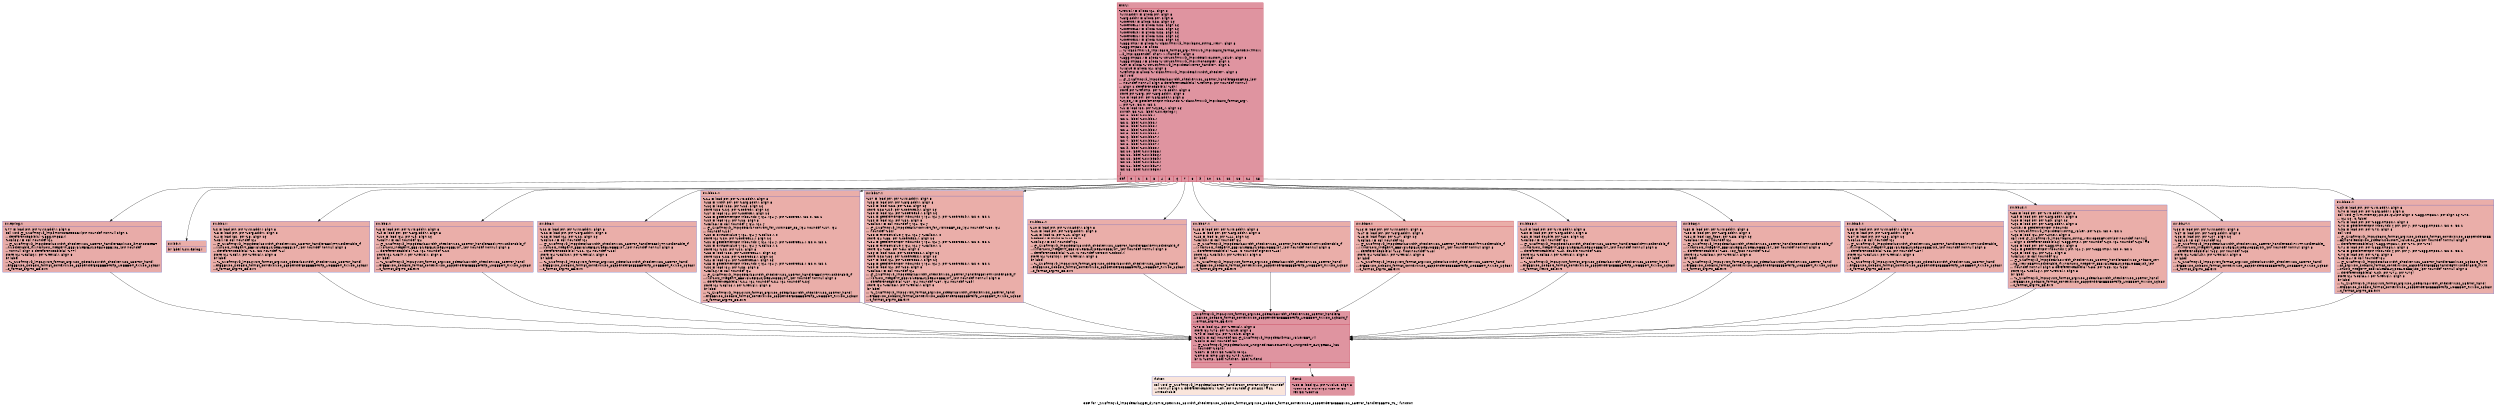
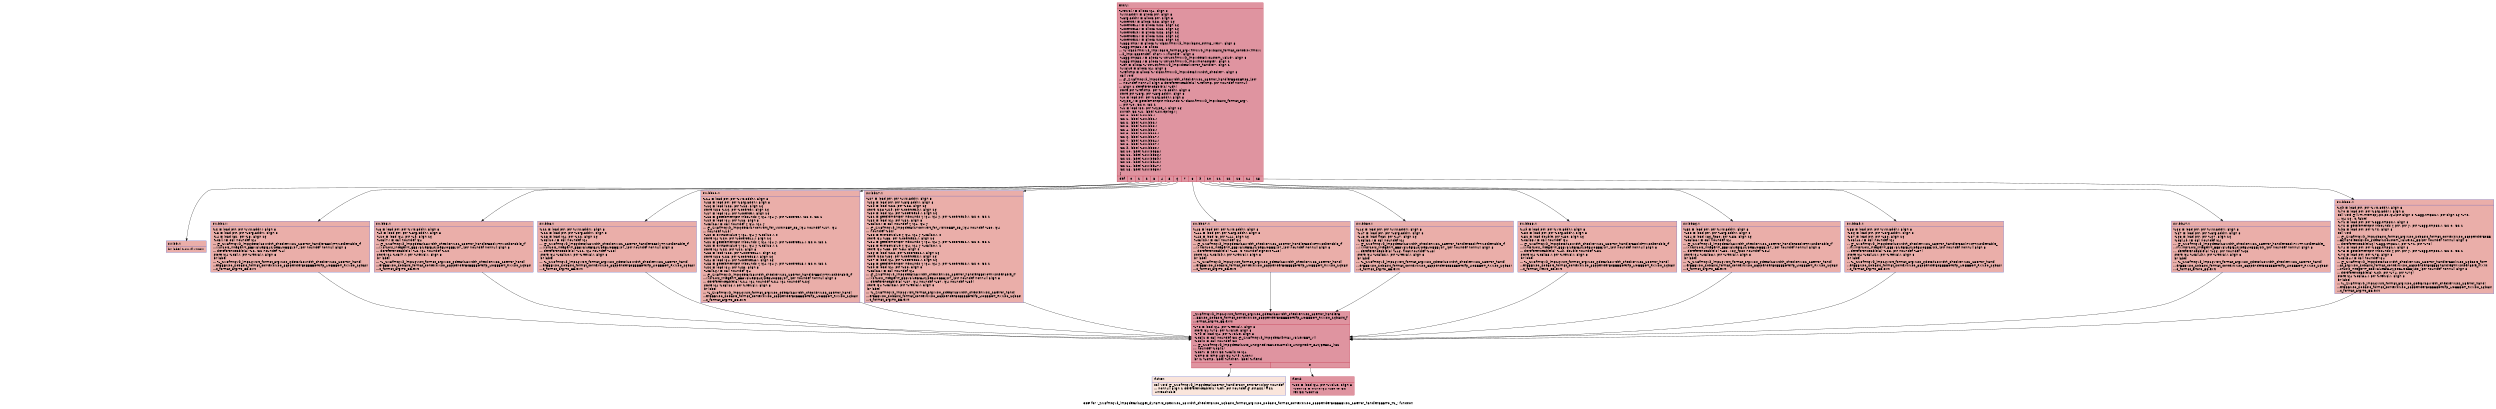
node "sw.bb11.i:": text "%15 = width ptr, ptr %arg.addr.i, align 8" -> "%15 = load ptr, ptr %arg.addr.i, align 8"
node "sw.epilog.i:": removed
node "sw.bb24.i:": removed
node "sw.bb30.i:": color #b70d28ff -> #3d50c3ff
node "sw.bb42.i:": removed
node "sw.bb.i:": text "br label %sw.epilog.i" -> "br label %sw.ifIXntsr.i"
node "sw.bb47.i:": text "...c_format_argIT0_EE.exit" -> "...c_format_error0_EE.exit"
